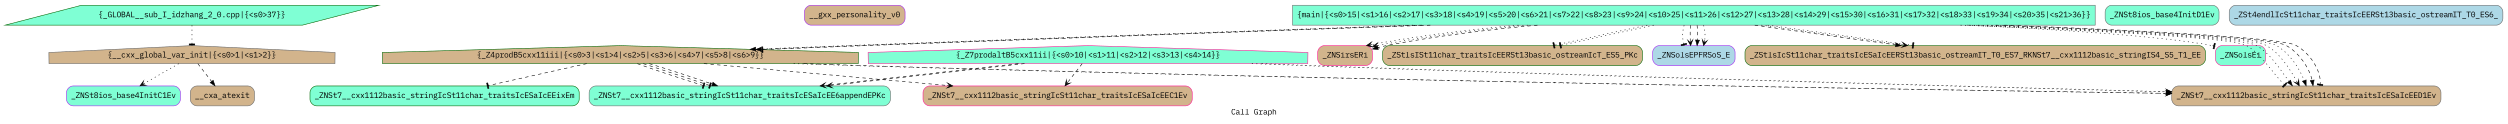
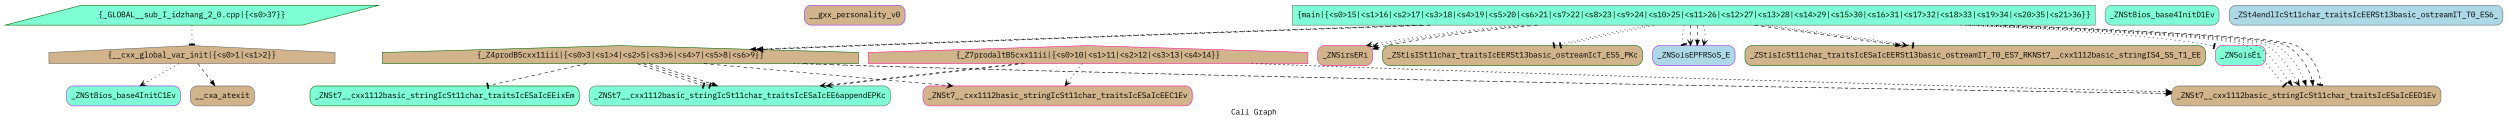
node "{_Z7prodaltB5cxx11ii|{<s0>10|<s1>11|<s2>12|<s3>13|<s4>14}}": fillcolor aquamarine -> tan
edge "{_Z7prodaltB5cxx11ii|{<s0>10|<s1>11|<s2>12|<s3>13|<s4>14}}" -> "_ZNSt7__cxx1112basic_stringIcSt11char_traitsIcESaIcEEC1Ev": style dashed -> dotted
